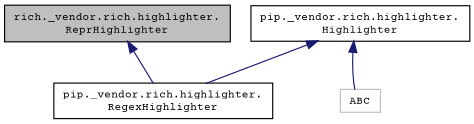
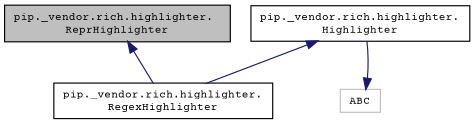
node "rich._vendor.rich.highlighter. ReprHighlighter": label "rich._vendor.rich.highlighter. ReprHighlighter" -> "pip._vendor.rich.highlighter. ReprHighlighter"
edge "ABC" -> "pip._vendor.rich.highlighter. Highlighter": reversed
